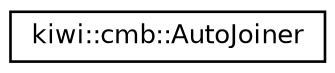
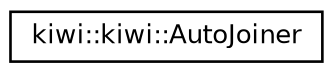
node "kiwi::cmb::AutoJoiner": label "kiwi::cmb::AutoJoiner" -> "kiwi::kiwi::AutoJoiner"
